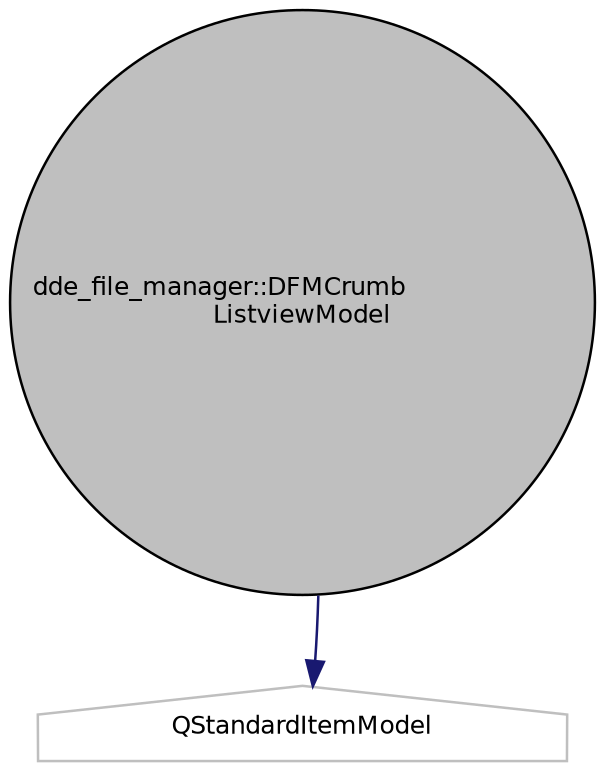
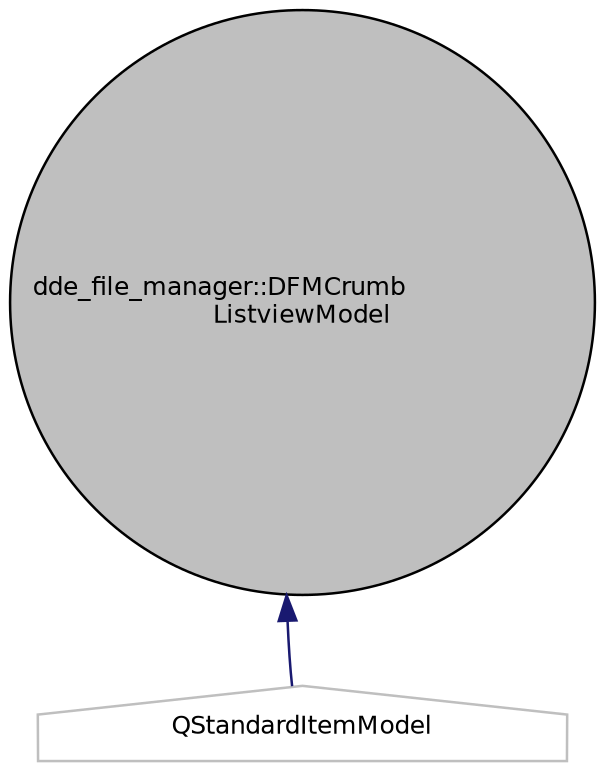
edge "dde_file_manager::DFMCrumb ListviewModel" -> "QStandardItemModel": reversed
